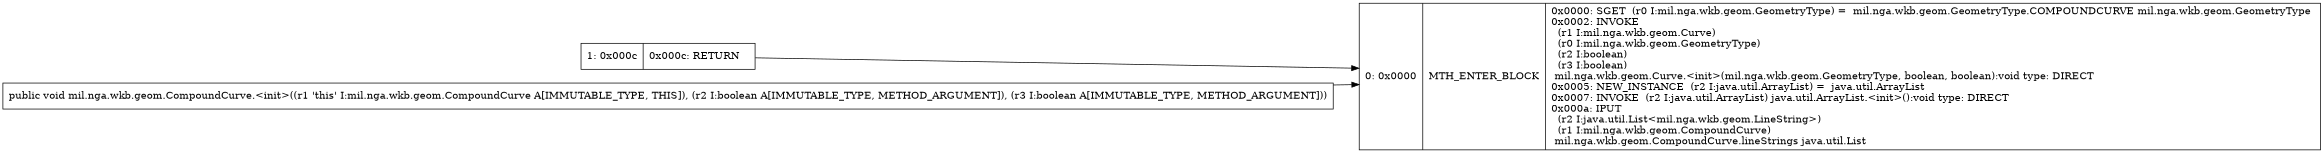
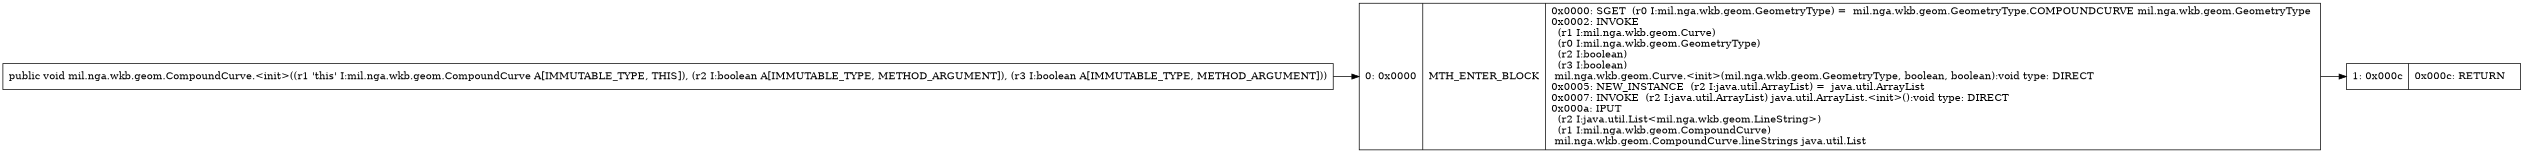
edge "1: 0x000c" -> "0: 0x0000": reversed
